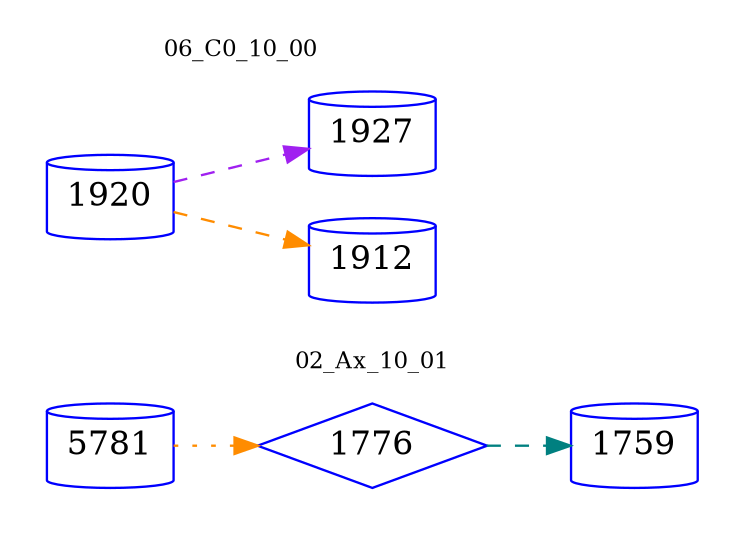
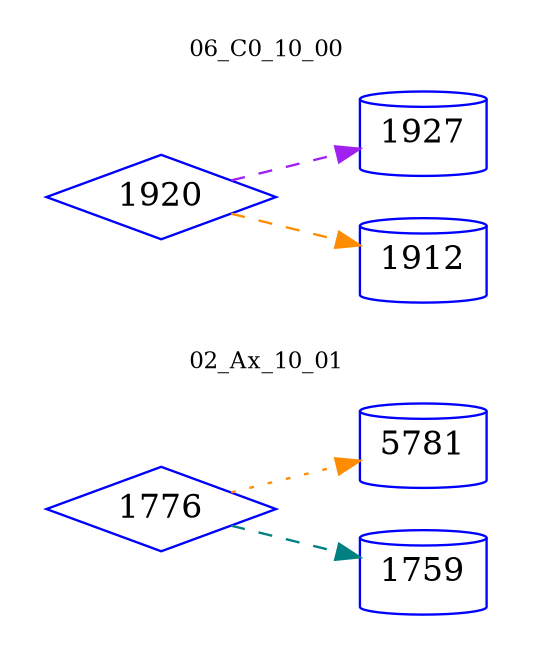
node "1920": shape cylinder -> diamond
edge "5781" -> "1776": reversed
